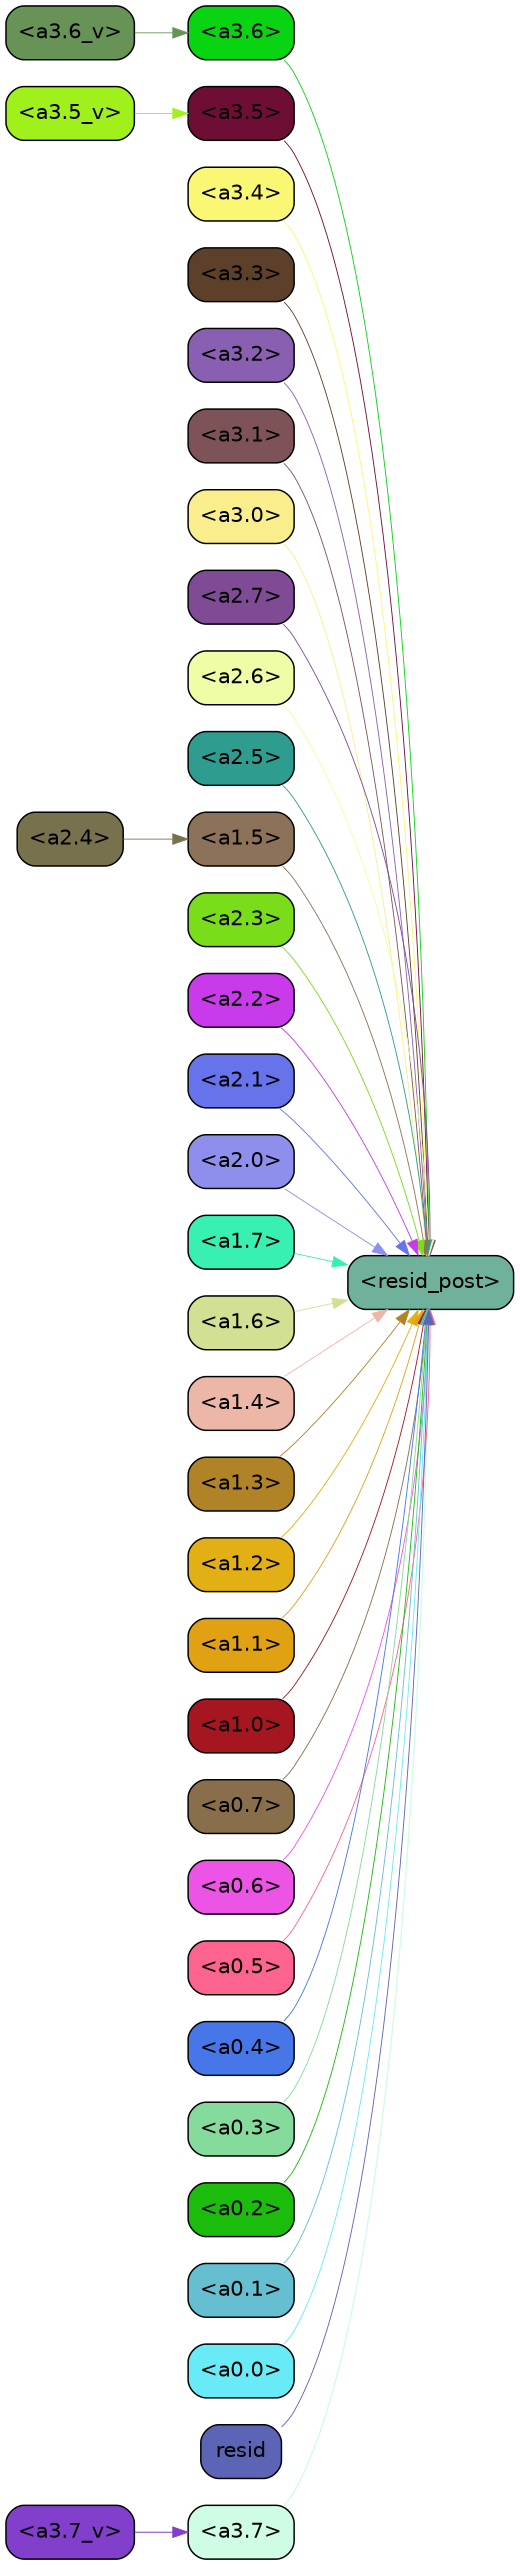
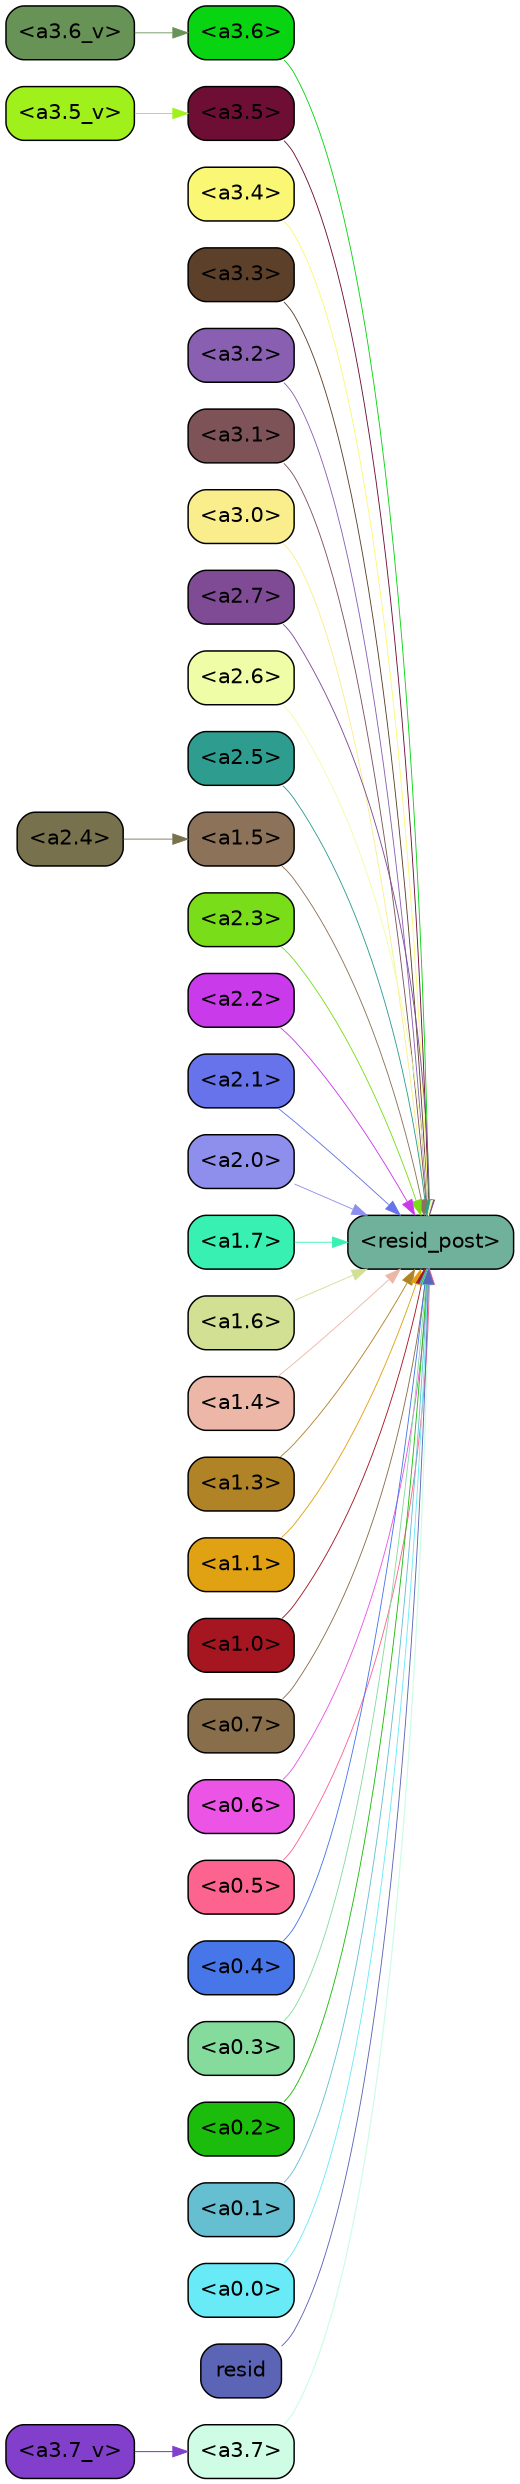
node "<a1.2>": removed
